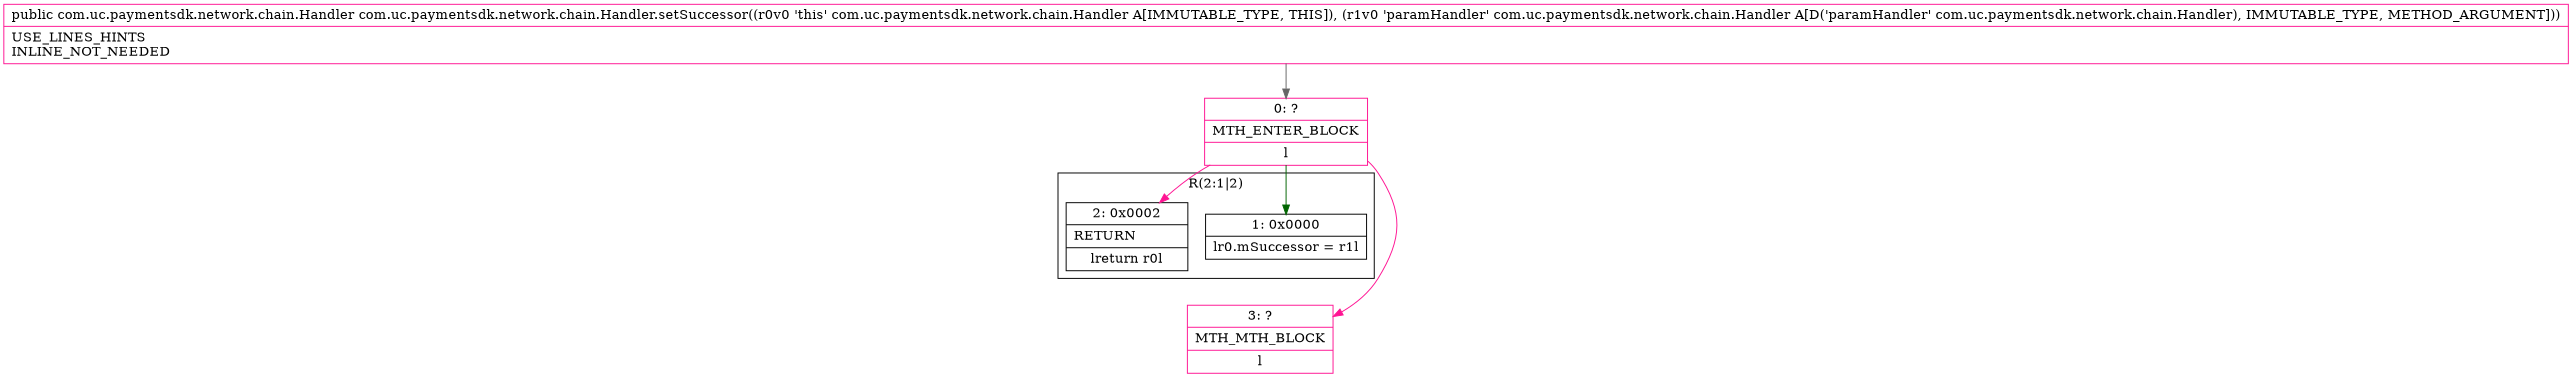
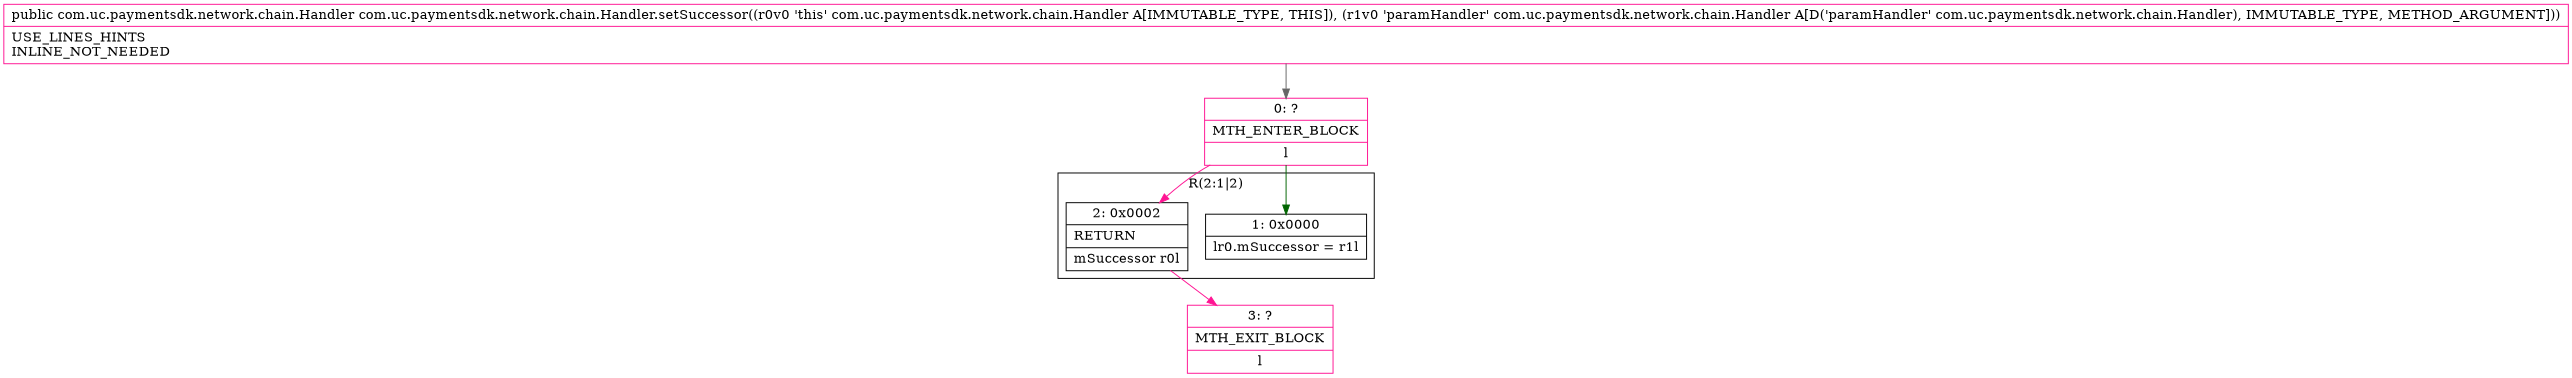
edge "0: ?" -> "3: ?": now "2: 0x0002" -> "3: ?"
node "2: 0x0002": text "lreturn r0l" -> "mSuccessor r0l"
node "3: ?": text "MTH_MTH_BLOCK" -> "MTH_EXIT_BLOCK"
